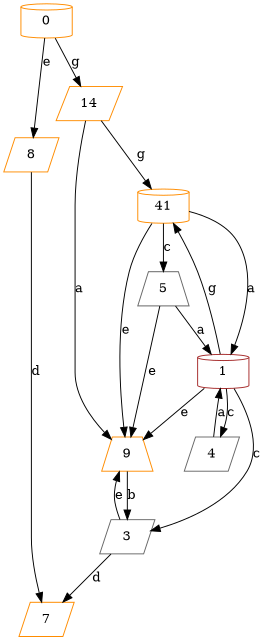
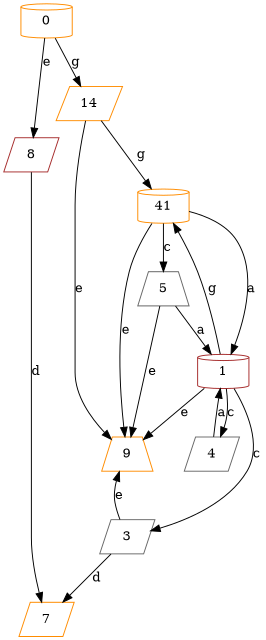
node "8": color darkorange -> brown
edge "14" -> "9": label "a" -> "e"
edge "9" -> "3": removed, label "b"
